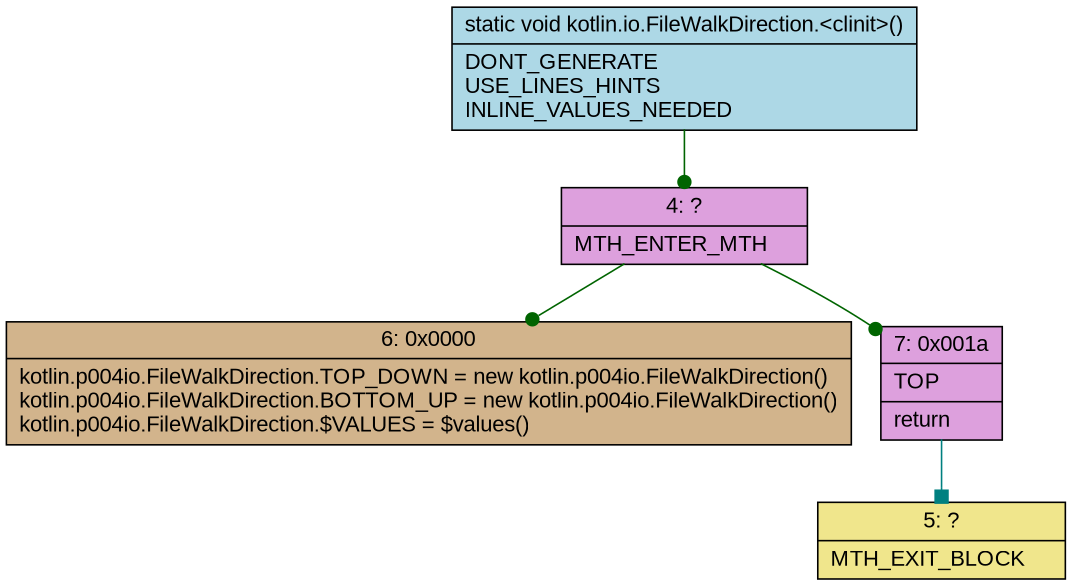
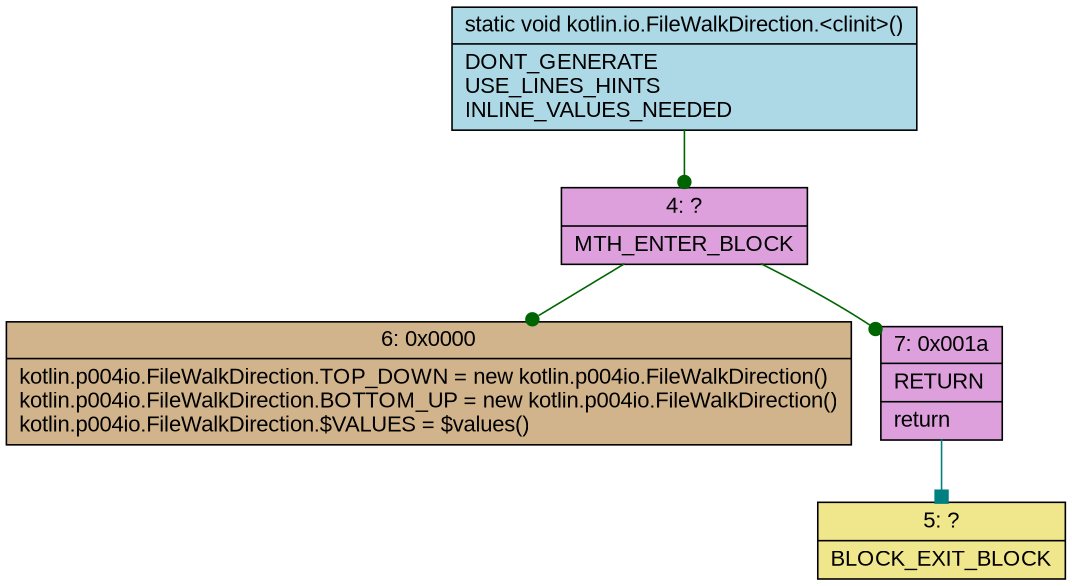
node "4: ?": text "MTH_ENTER_MTH" -> "MTH_ENTER_BLOCK"
node "7: 0x001a": text "TOP" -> "RETURN"
node "5: ?": text "MTH_EXIT_BLOCK" -> "BLOCK_EXIT_BLOCK"
